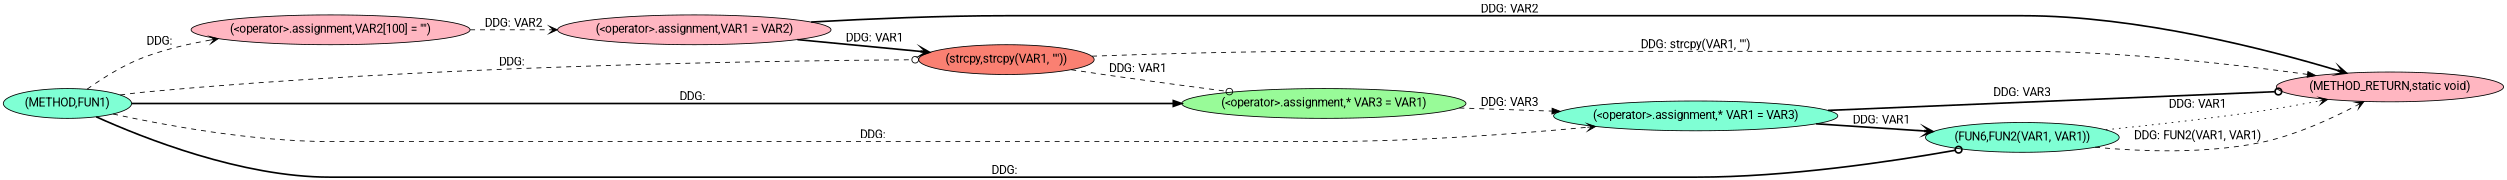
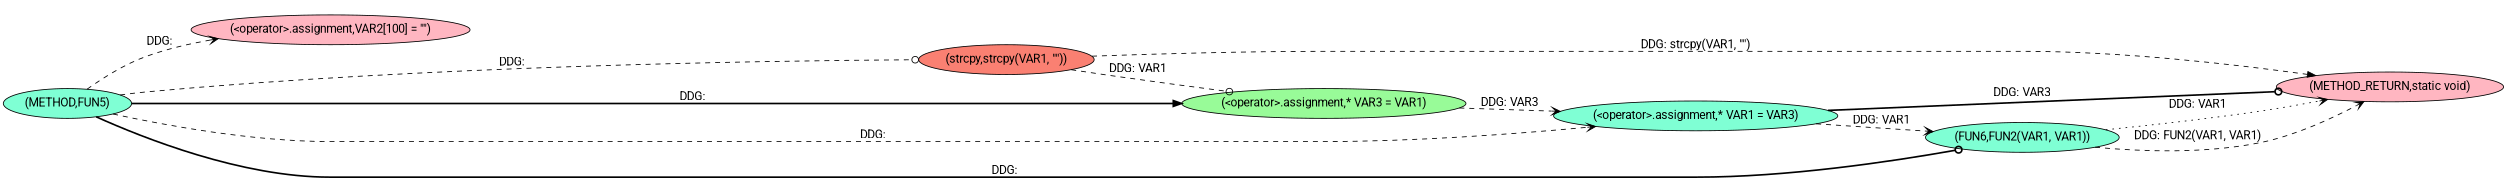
node "(<operator>.assignment,VAR1 = VAR2)": removed
node "(METHOD,FUN1)": label "(METHOD,FUN1)" -> "(METHOD,FUN5)"
edge "(<operator>.assignment,* VAR3 = VAR1)" -> "(<operator>.assignment,* VAR1 = VAR3)": arrowhead normal -> vee
edge "(<operator>.assignment,* VAR1 = VAR3)" -> "(FUN6,FUN2(VAR1, VAR1))": style bold -> dashed
